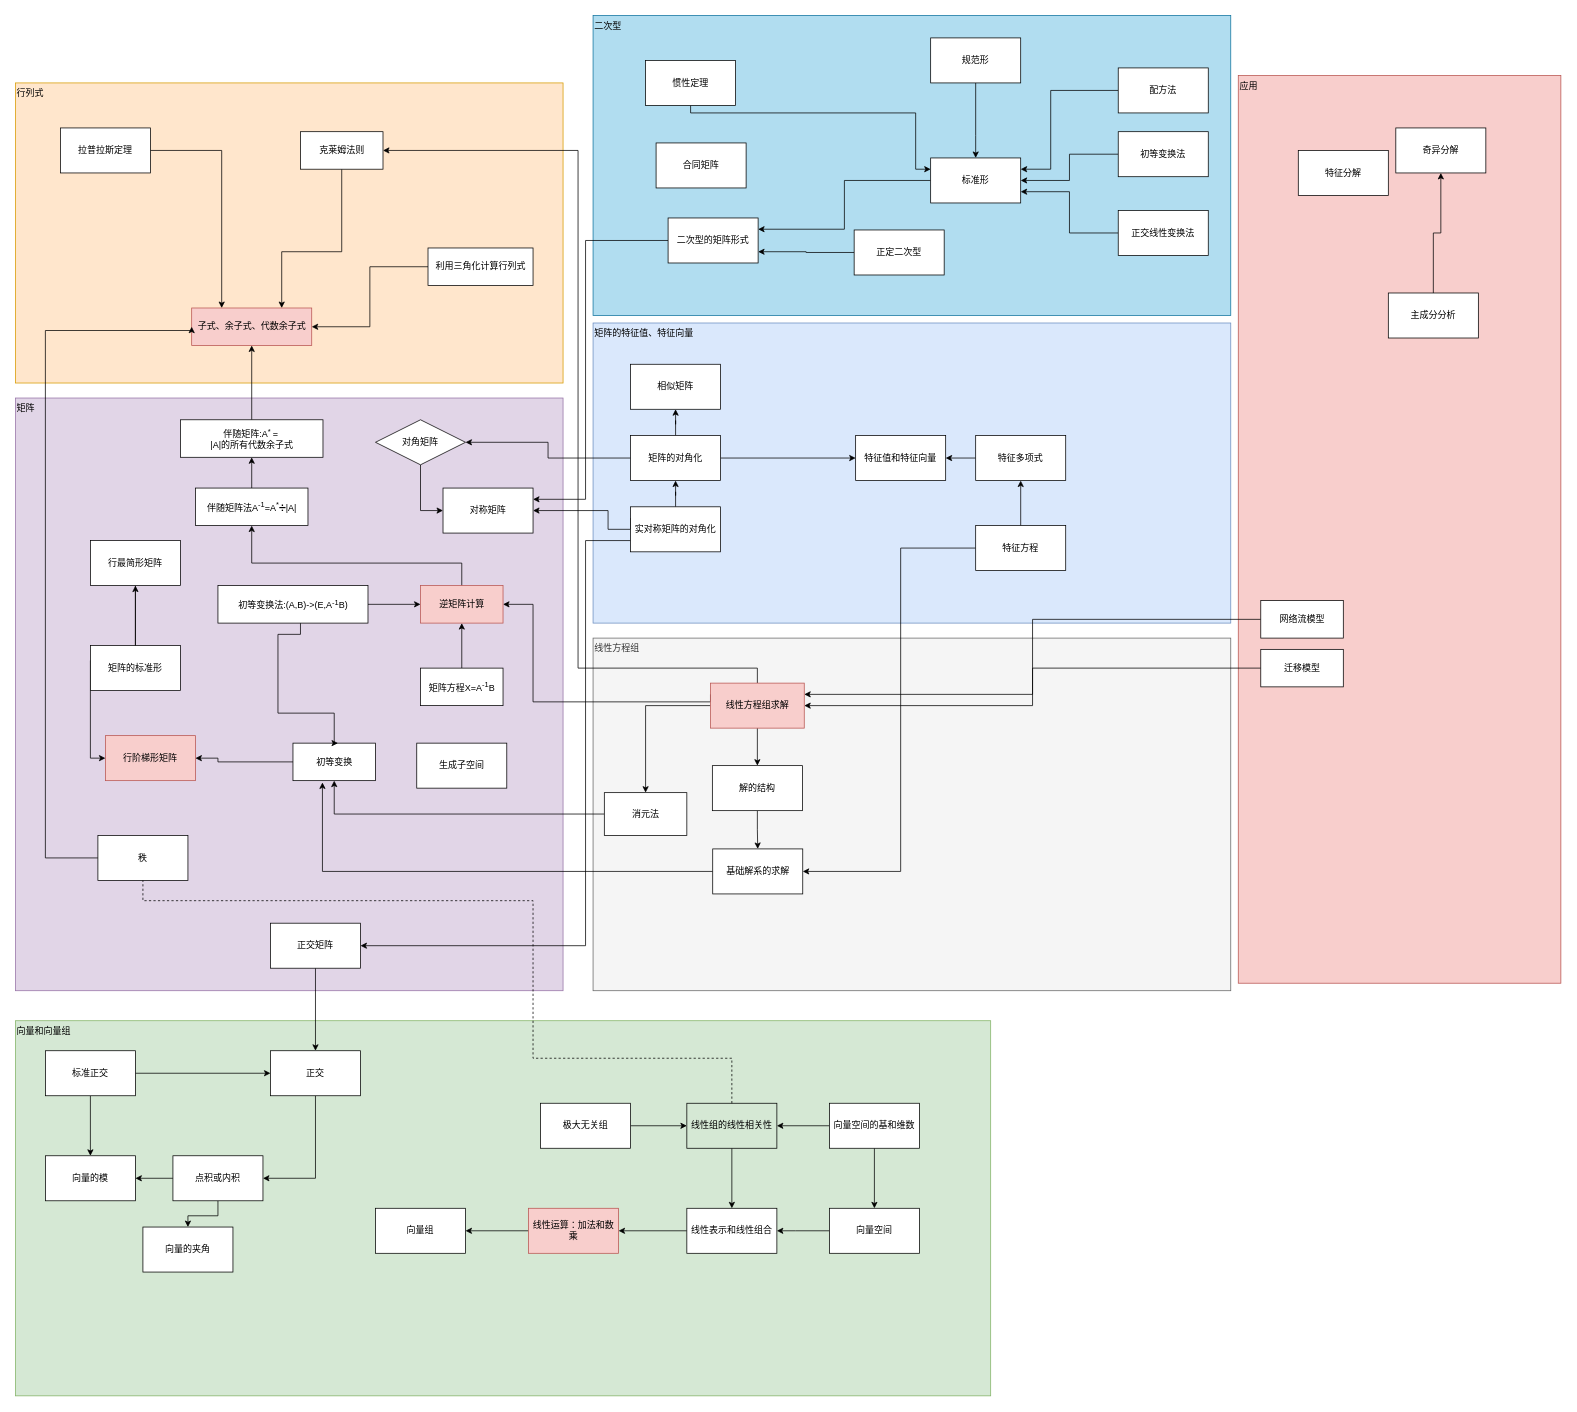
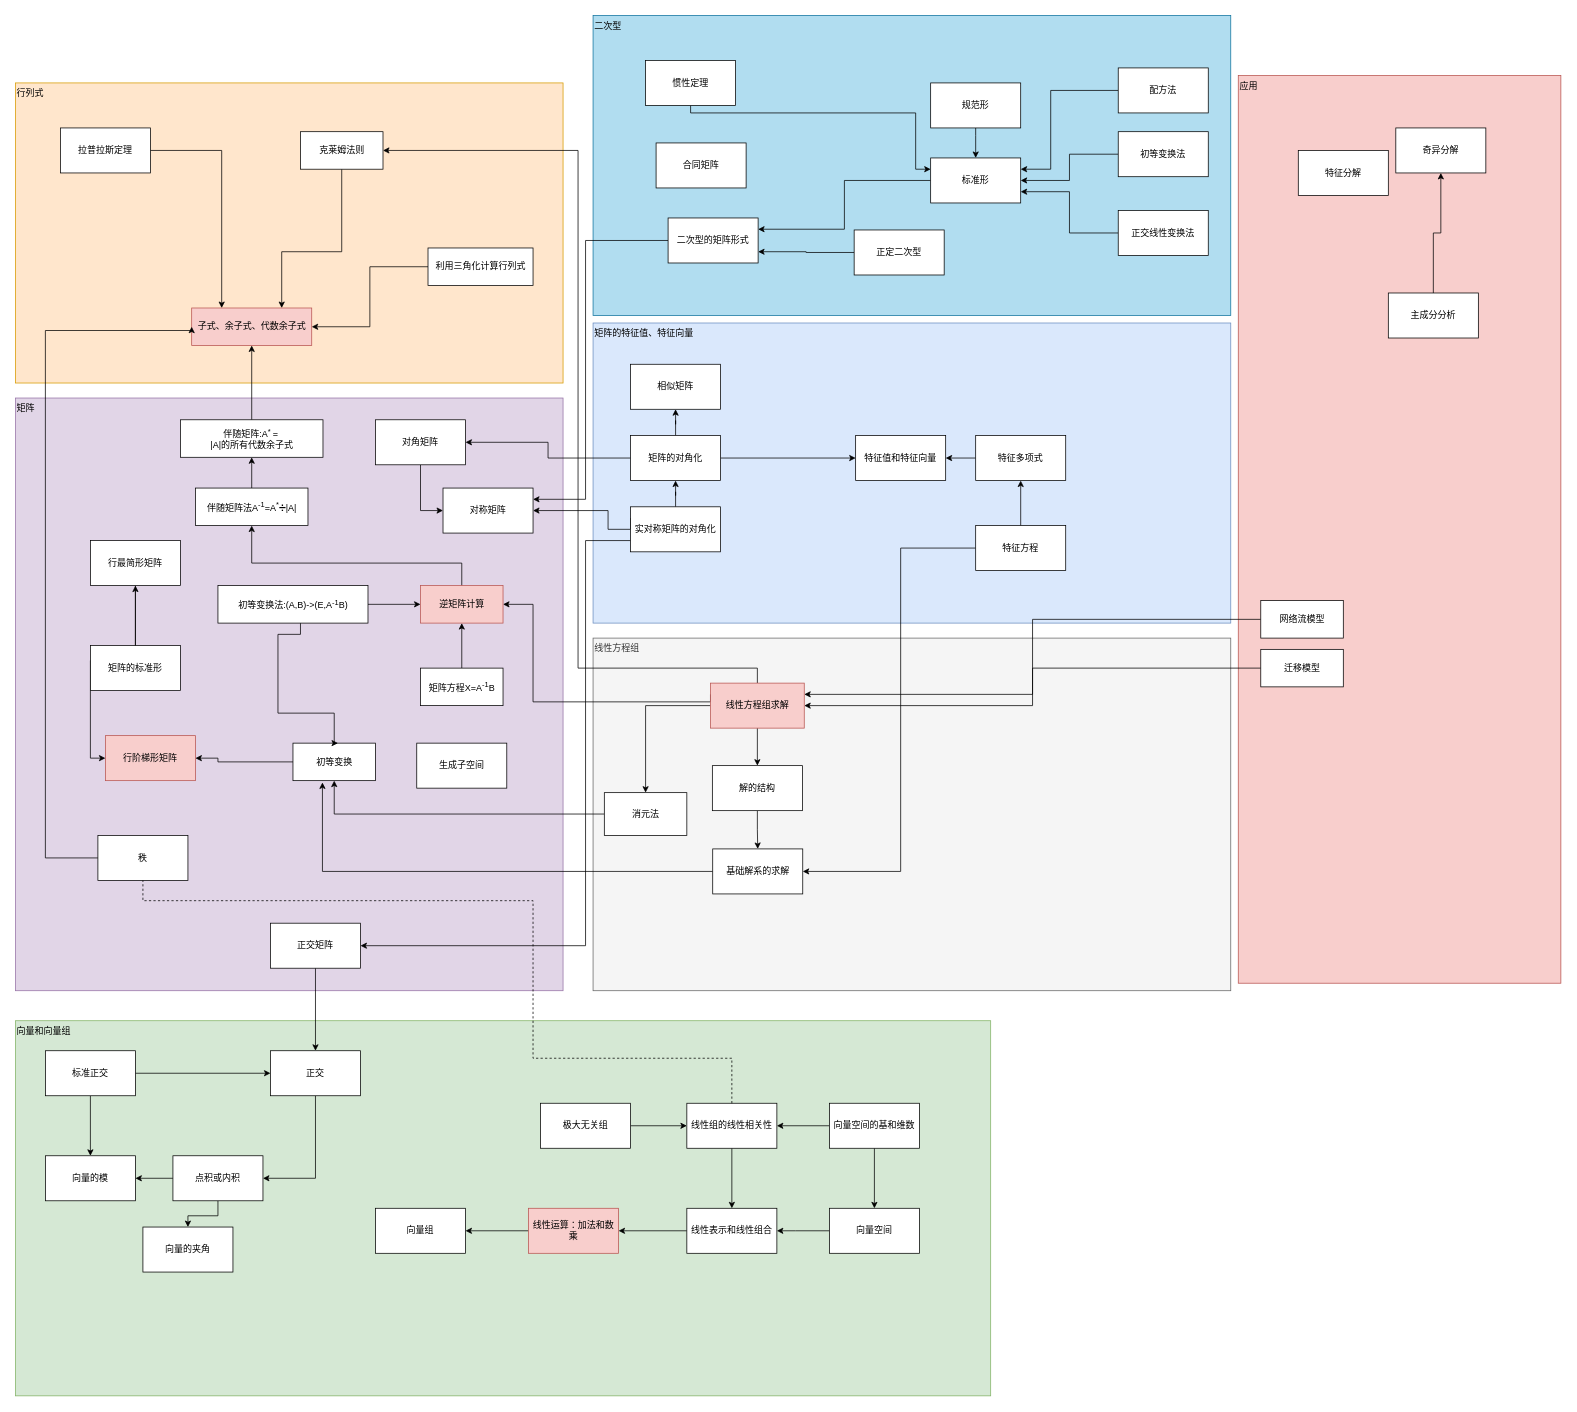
node "规范形": moved (975, 60) -> (975, 105)
node "对角矩阵": shape diamond -> rectangle
node "线性组的线性相关性": fillcolor #d5e8d4 -> #ffffff
